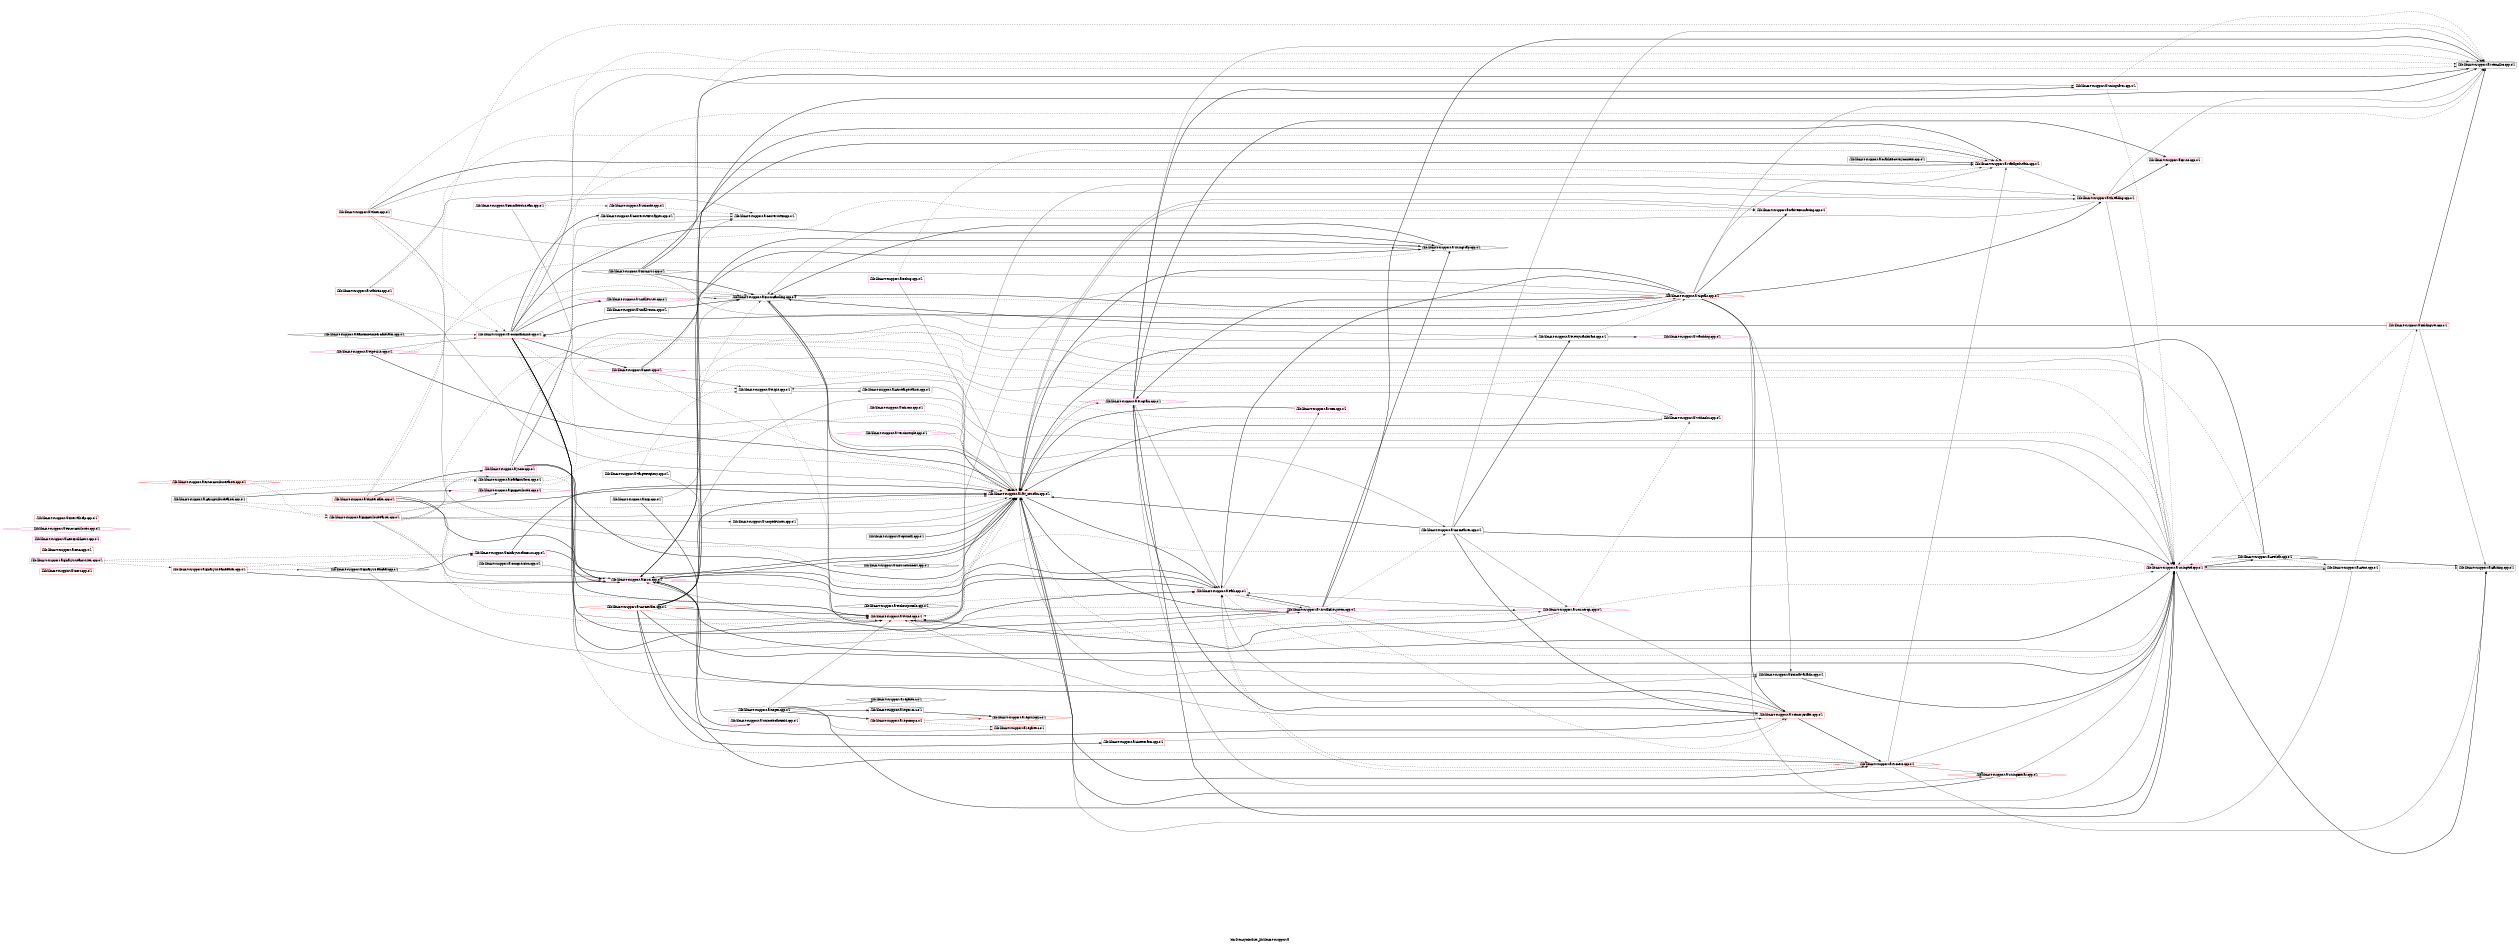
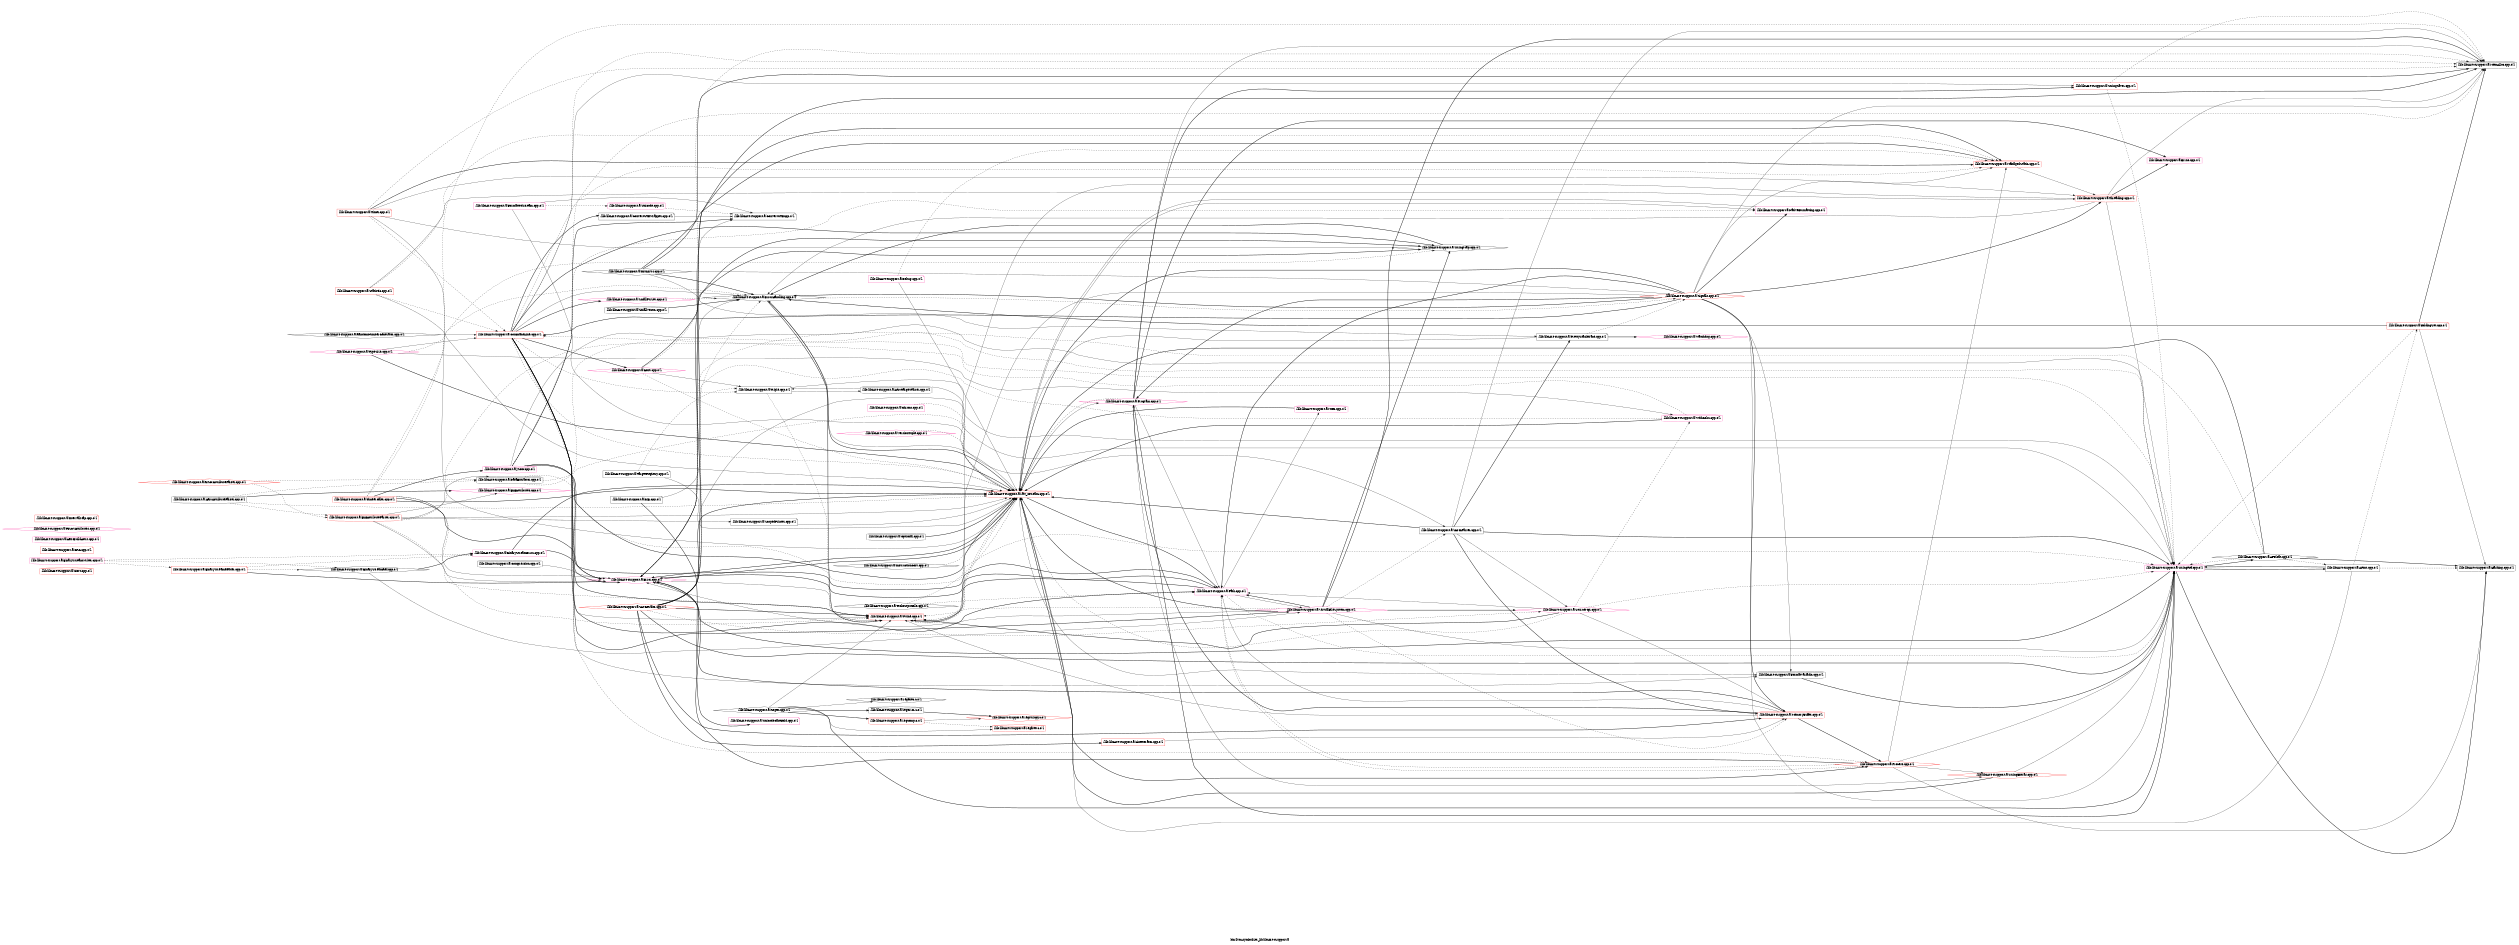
node "{lib/libLLVMSupport.a(CrashRecoveryContext.cpp.o)}": removed
edge "{lib/libLLVMSupport.a(JSON.cpp.o)}" -> "{lib/libLLVMSupport.a(ConvertUTF.cpp.o)}": style solid -> bold
edge "{lib/libLLVMSupport.a(Host.cpp.o)}" -> "{lib/libLLVMSupport.a(StringRef.cpp.o)}": removed
